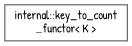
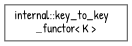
node "internal::key_to_count _functor< K >": label "internal::key_to_count _functor< K >" -> "internal::key_to_key _functor< K >"
